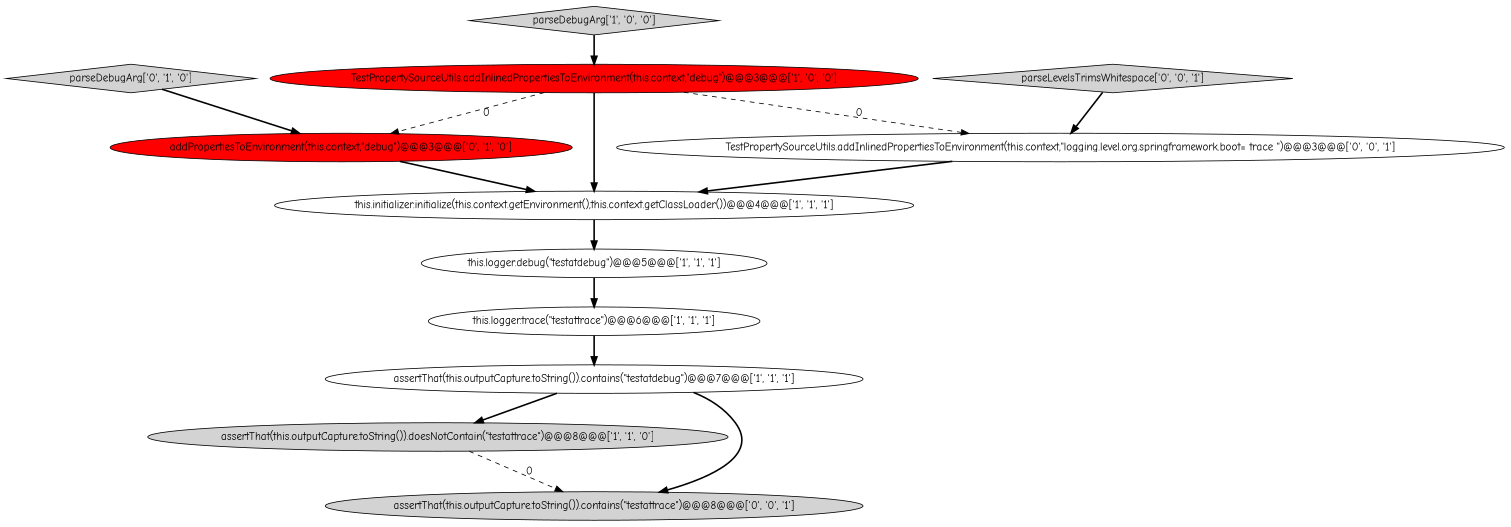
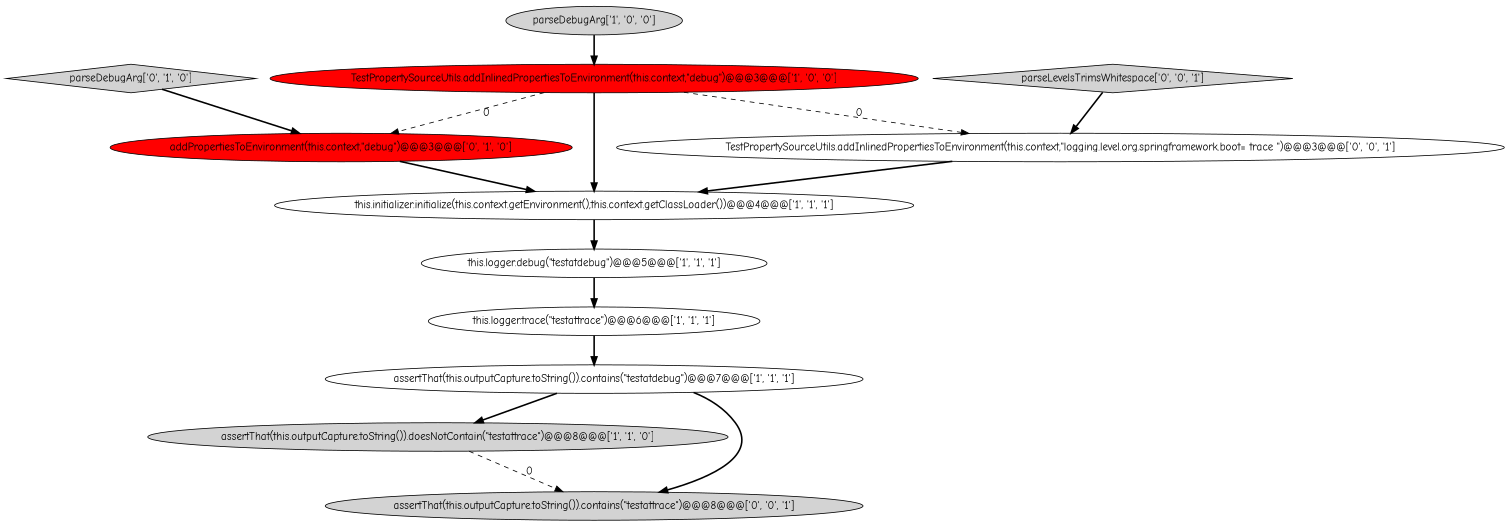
node "parseDebugArg['1', '0', '0']": shape diamond -> ellipse
